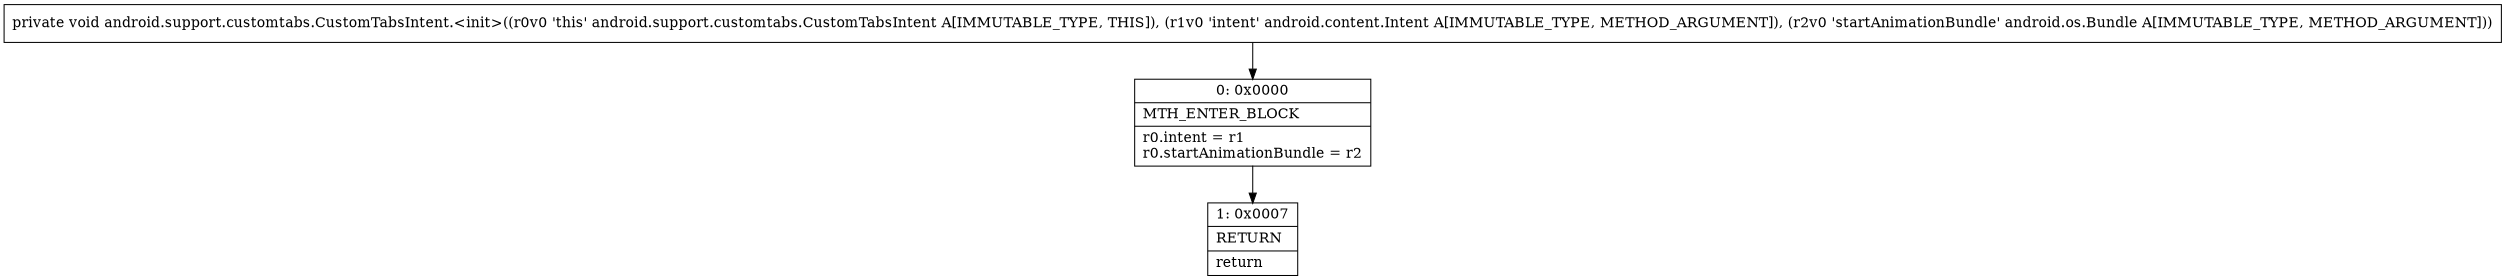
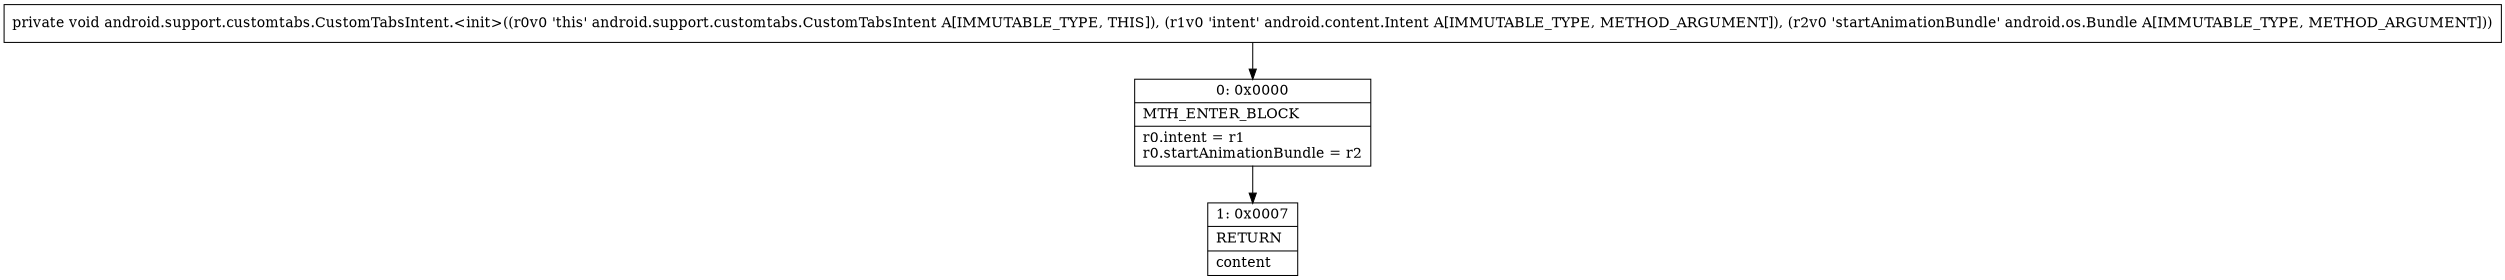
node "1: 0x0007": text "return" -> "content"
